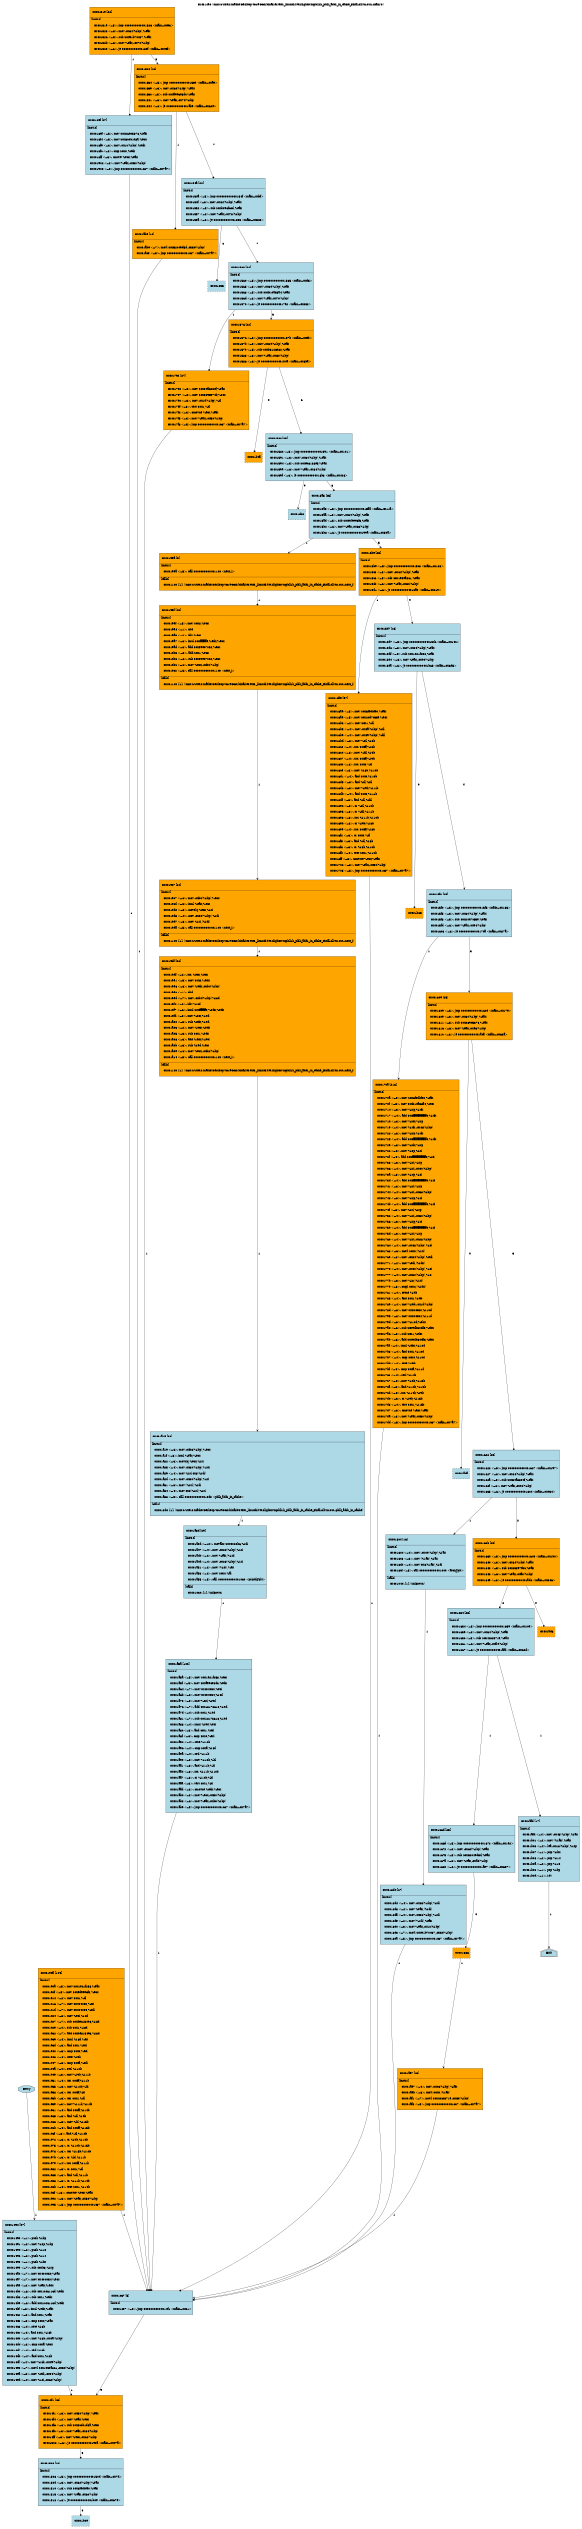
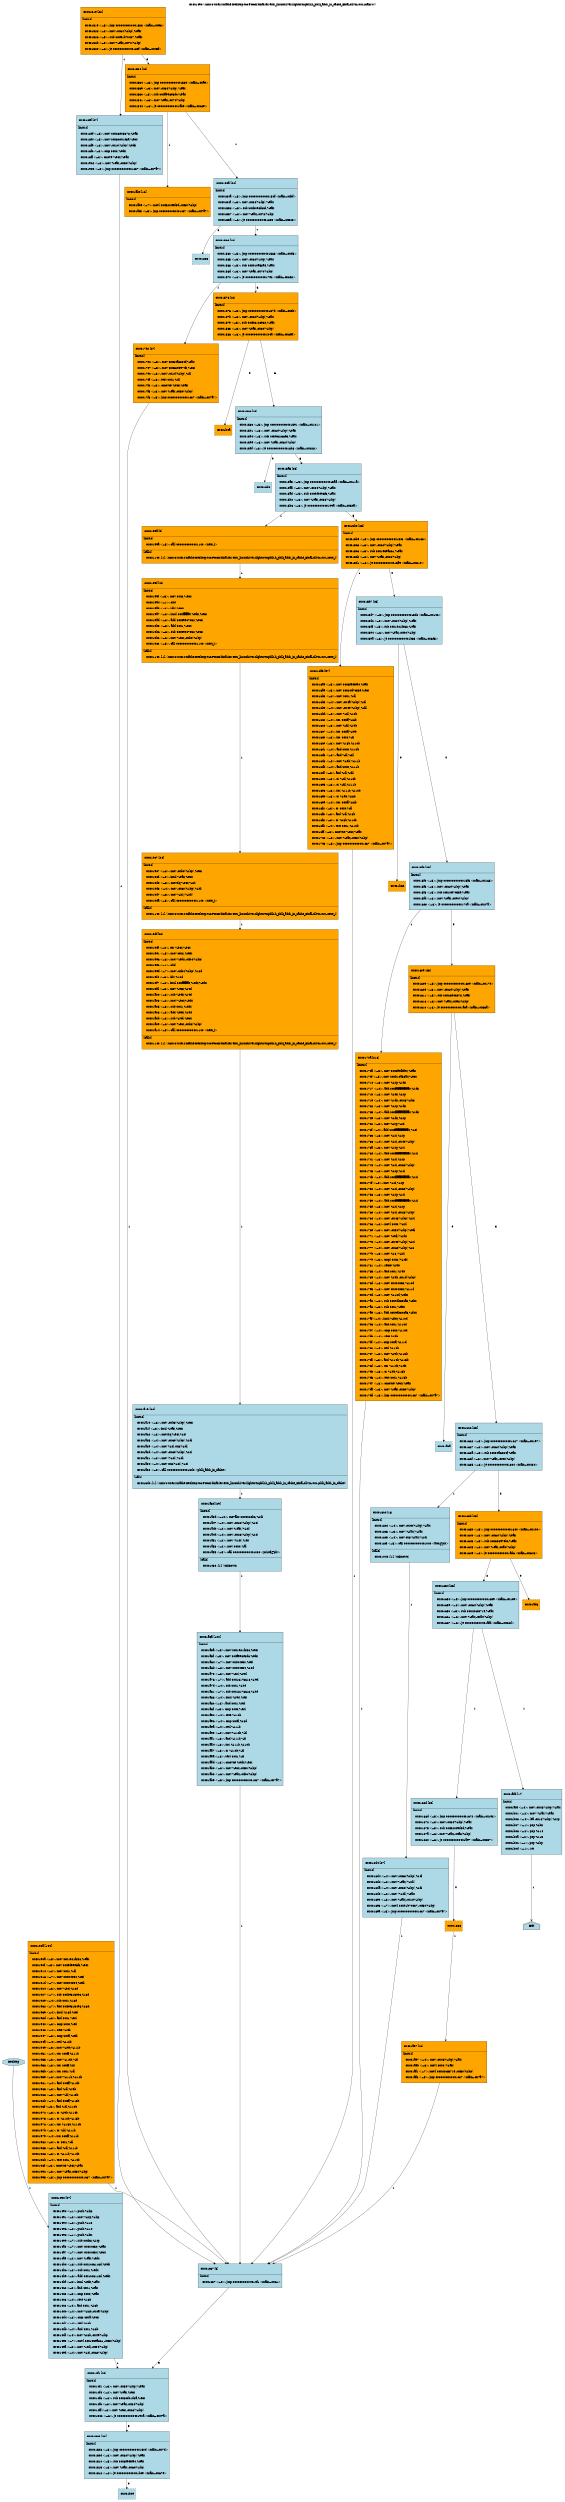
edge "0x401abe [12]" -> "0x401c37 [5]": removed, label "1"
node "Entry": label "Entry" -> "Desktop"
node "0x4014f1 [23]": fillcolor orange -> lightblue
